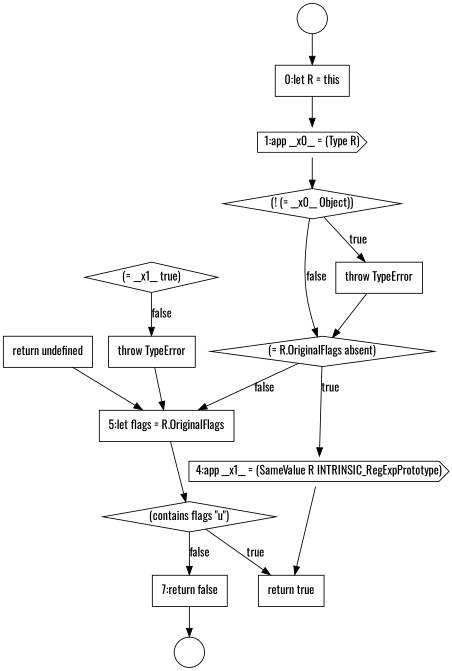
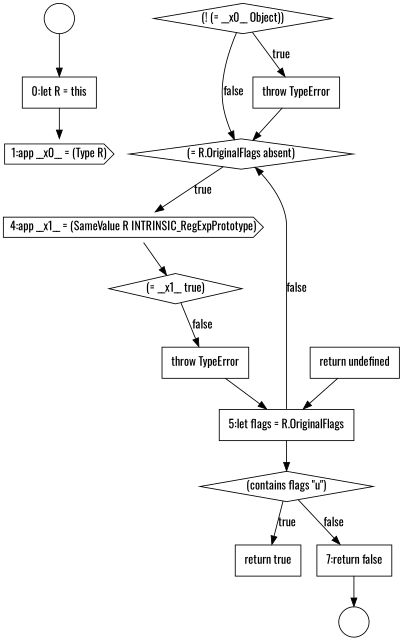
edge "1:app __x0__ = (Type R)" -> "(! (= __x0__ Object))": removed
edge "(= R.OriginalFlags absent)" -> "5:let flags = R.OriginalFlags": reversed
edge "4:app __x1__ = (SameValue R INTRINSIC_RegExpPrototype)" -> "return true": now "4:app __x1__ = (SameValue R INTRINSIC_RegExpPrototype)" -> "(= __x1__ true)"
